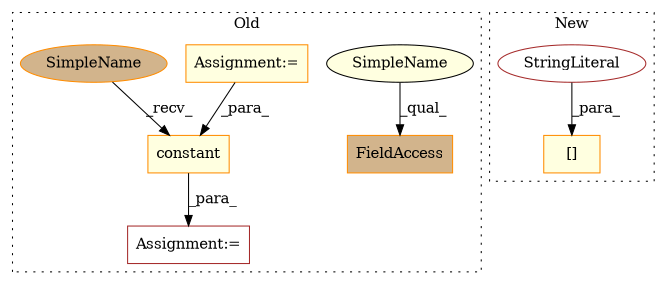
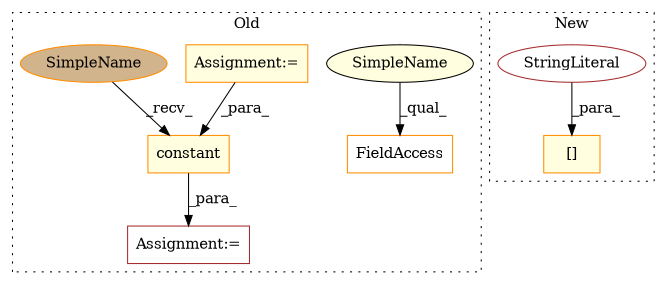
node "FieldAccess": fillcolor tan -> white
